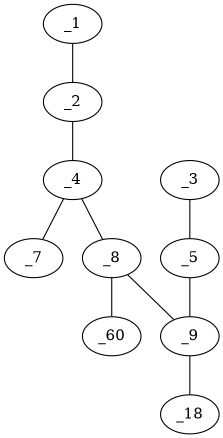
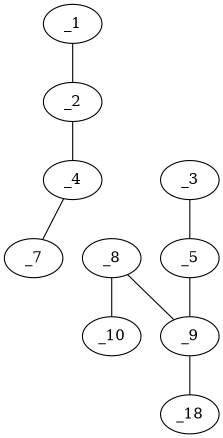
edge "_4" -- "_8": removed
node "_60": label "_60" -> "_10"
